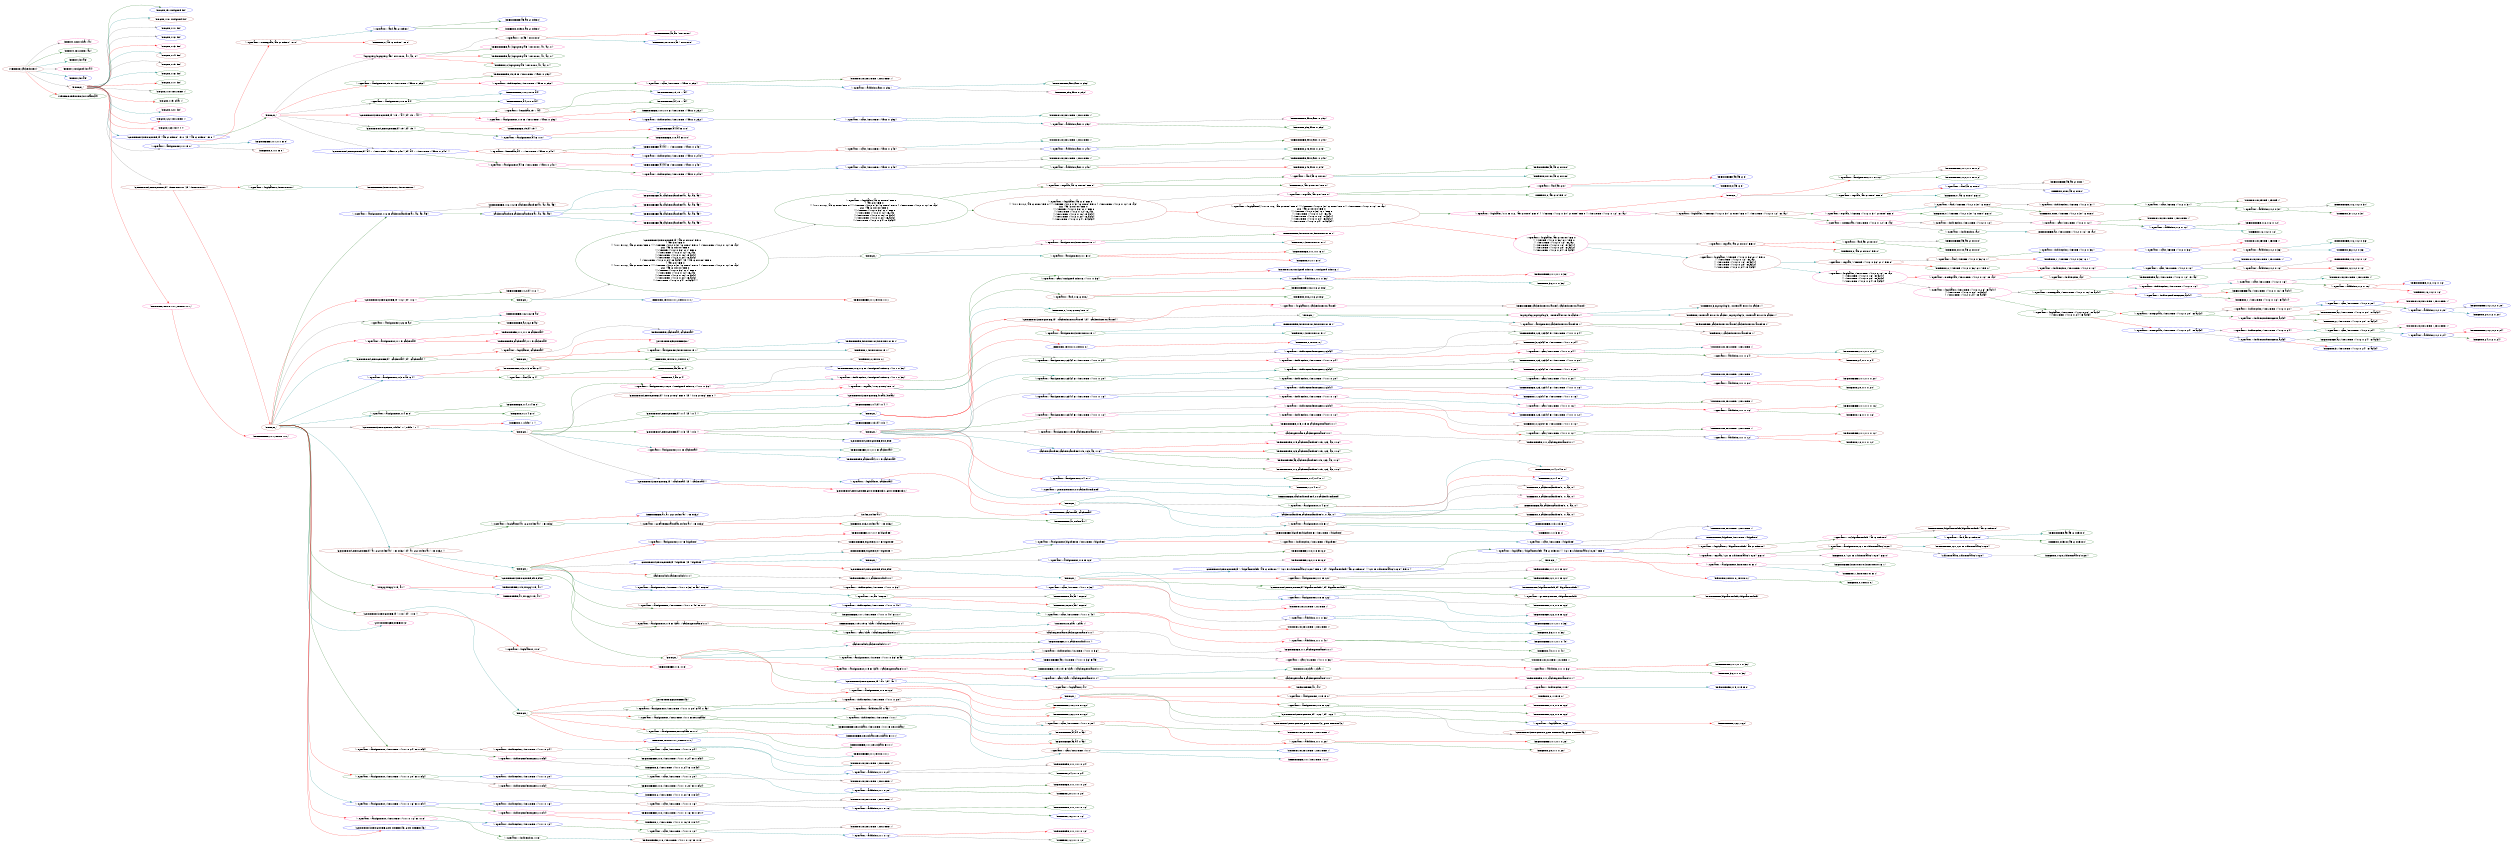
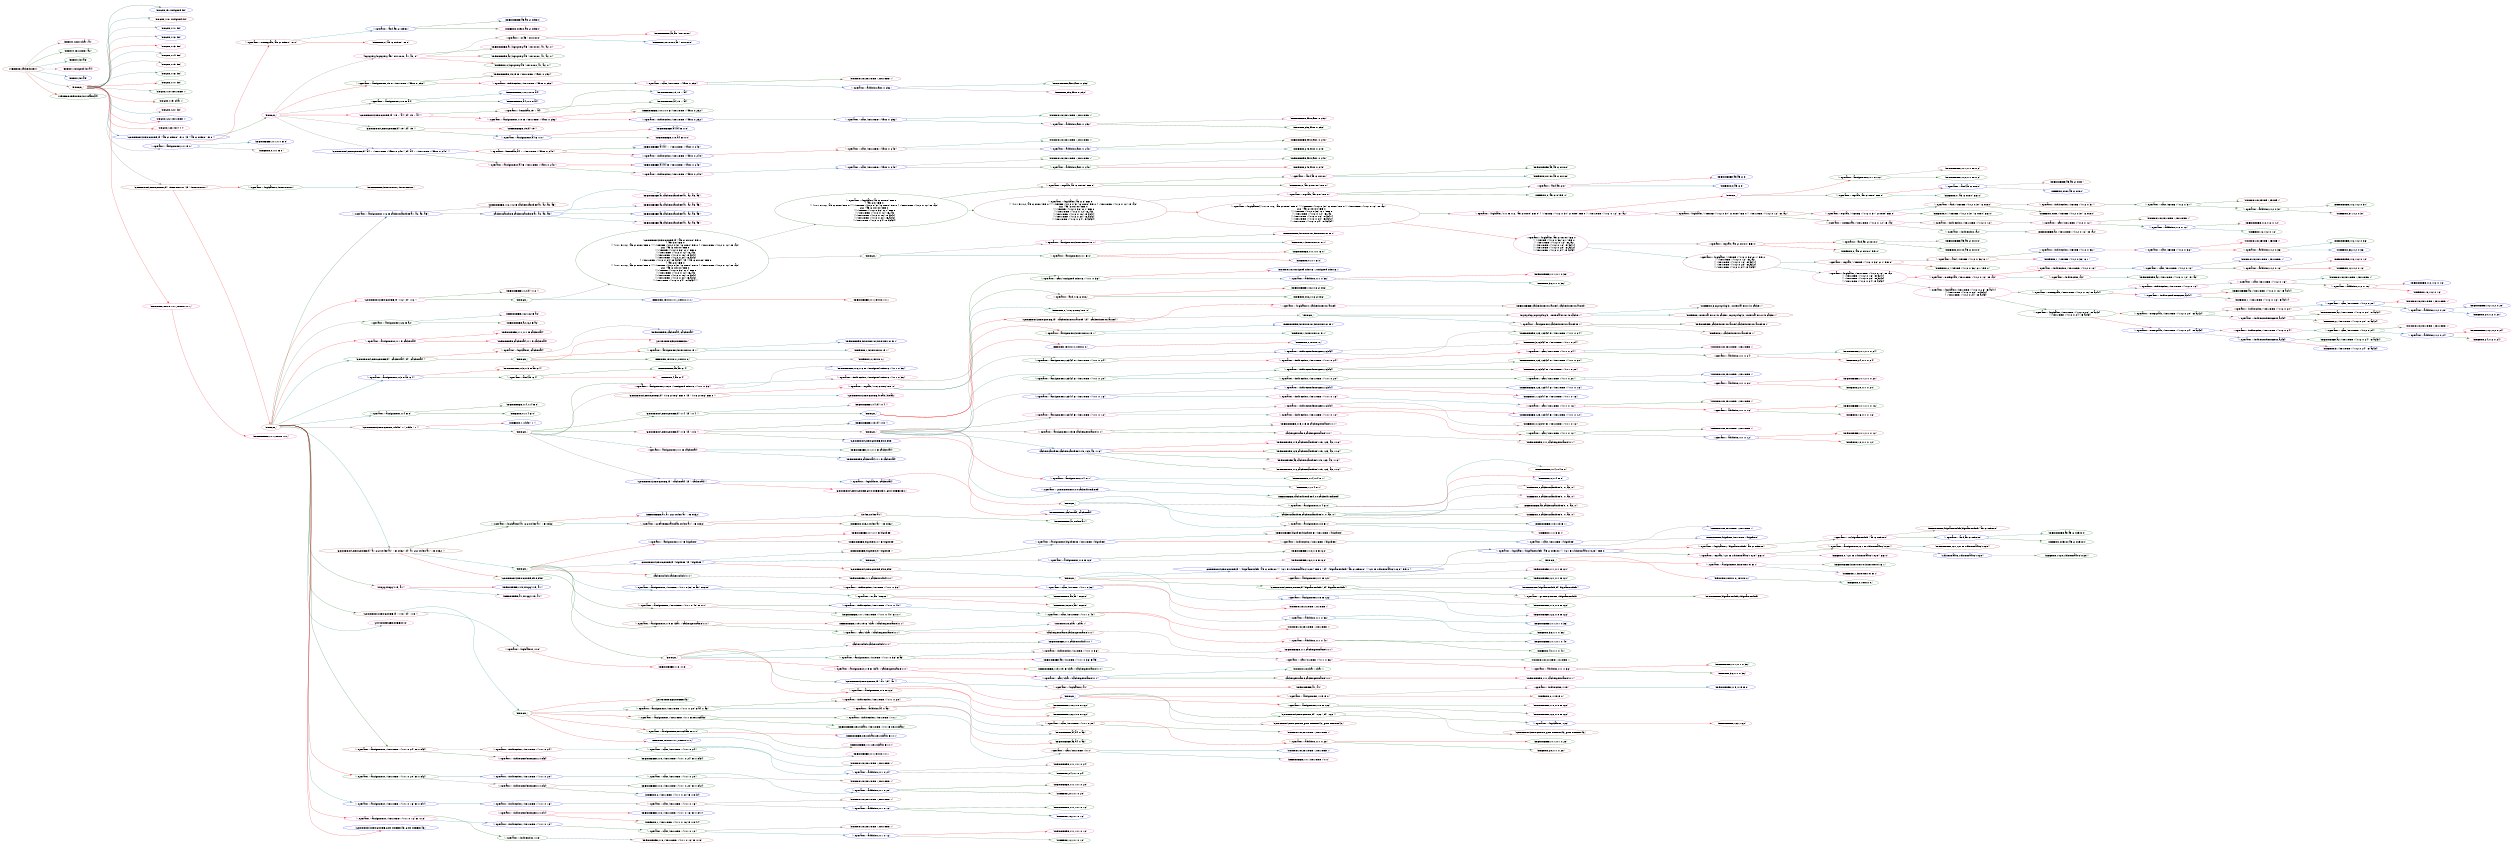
node "(cache_scan_free,cache_scan_free(0, 0, a3, 0))": color blue -> darkgreen
edge "(CONTROL_STRUCTURE,if ( !v18 ),if ( !v18 ))" -> "(<operator>.logicalNot,!v18)": color red -> teal
node "(LITERAL,3,*(_DWORD *)(v11 + 24) = v18[3])": removed
edge "(<operator>.assignment,*(_DWORD *)(v11 + 16) = v18[1])" -> "(<operator>.indirectIndexAccess,v18[1])": removed
